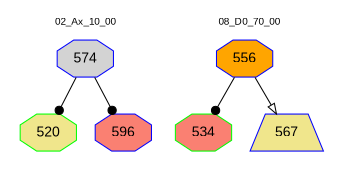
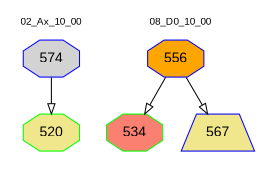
cluster "08_D0_70_00": label "08_D0_70_00" -> "08_D0_10_00"
edge "574" -> "520": arrowhead dot -> onormal
edge "556" -> "534": arrowhead dot -> onormal
node "596": removed
